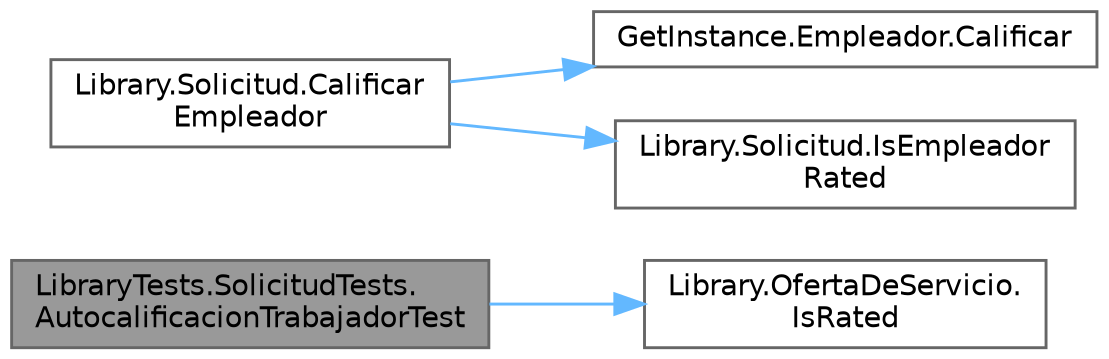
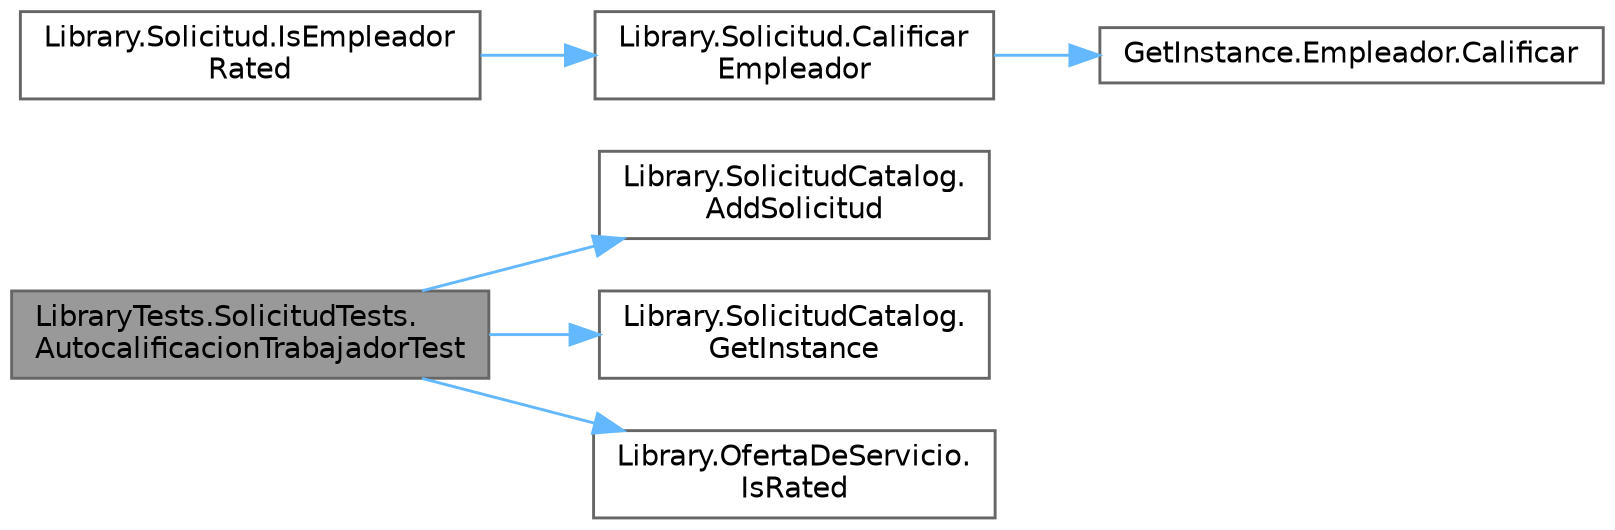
edge "Library.Solicitud.Calificar Empleador" -> "Library.Solicitud.IsEmpleador Rated": reversed
node "Library.SolicitudCatalog. AddSolicitud": added
node "Library.SolicitudCatalog. GetInstance": added
